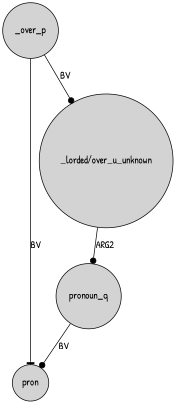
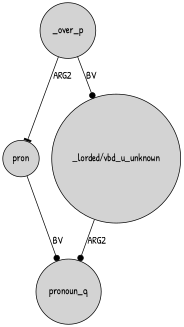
node "_lorded/over_u_unknown": label "_lorded/over_u_unknown" -> "_lorded/vbd_u_unknown"
edge "_over_p" -> "pron": label "BV" -> "ARG2"
edge "pronoun_q" -> "pron": reversed
